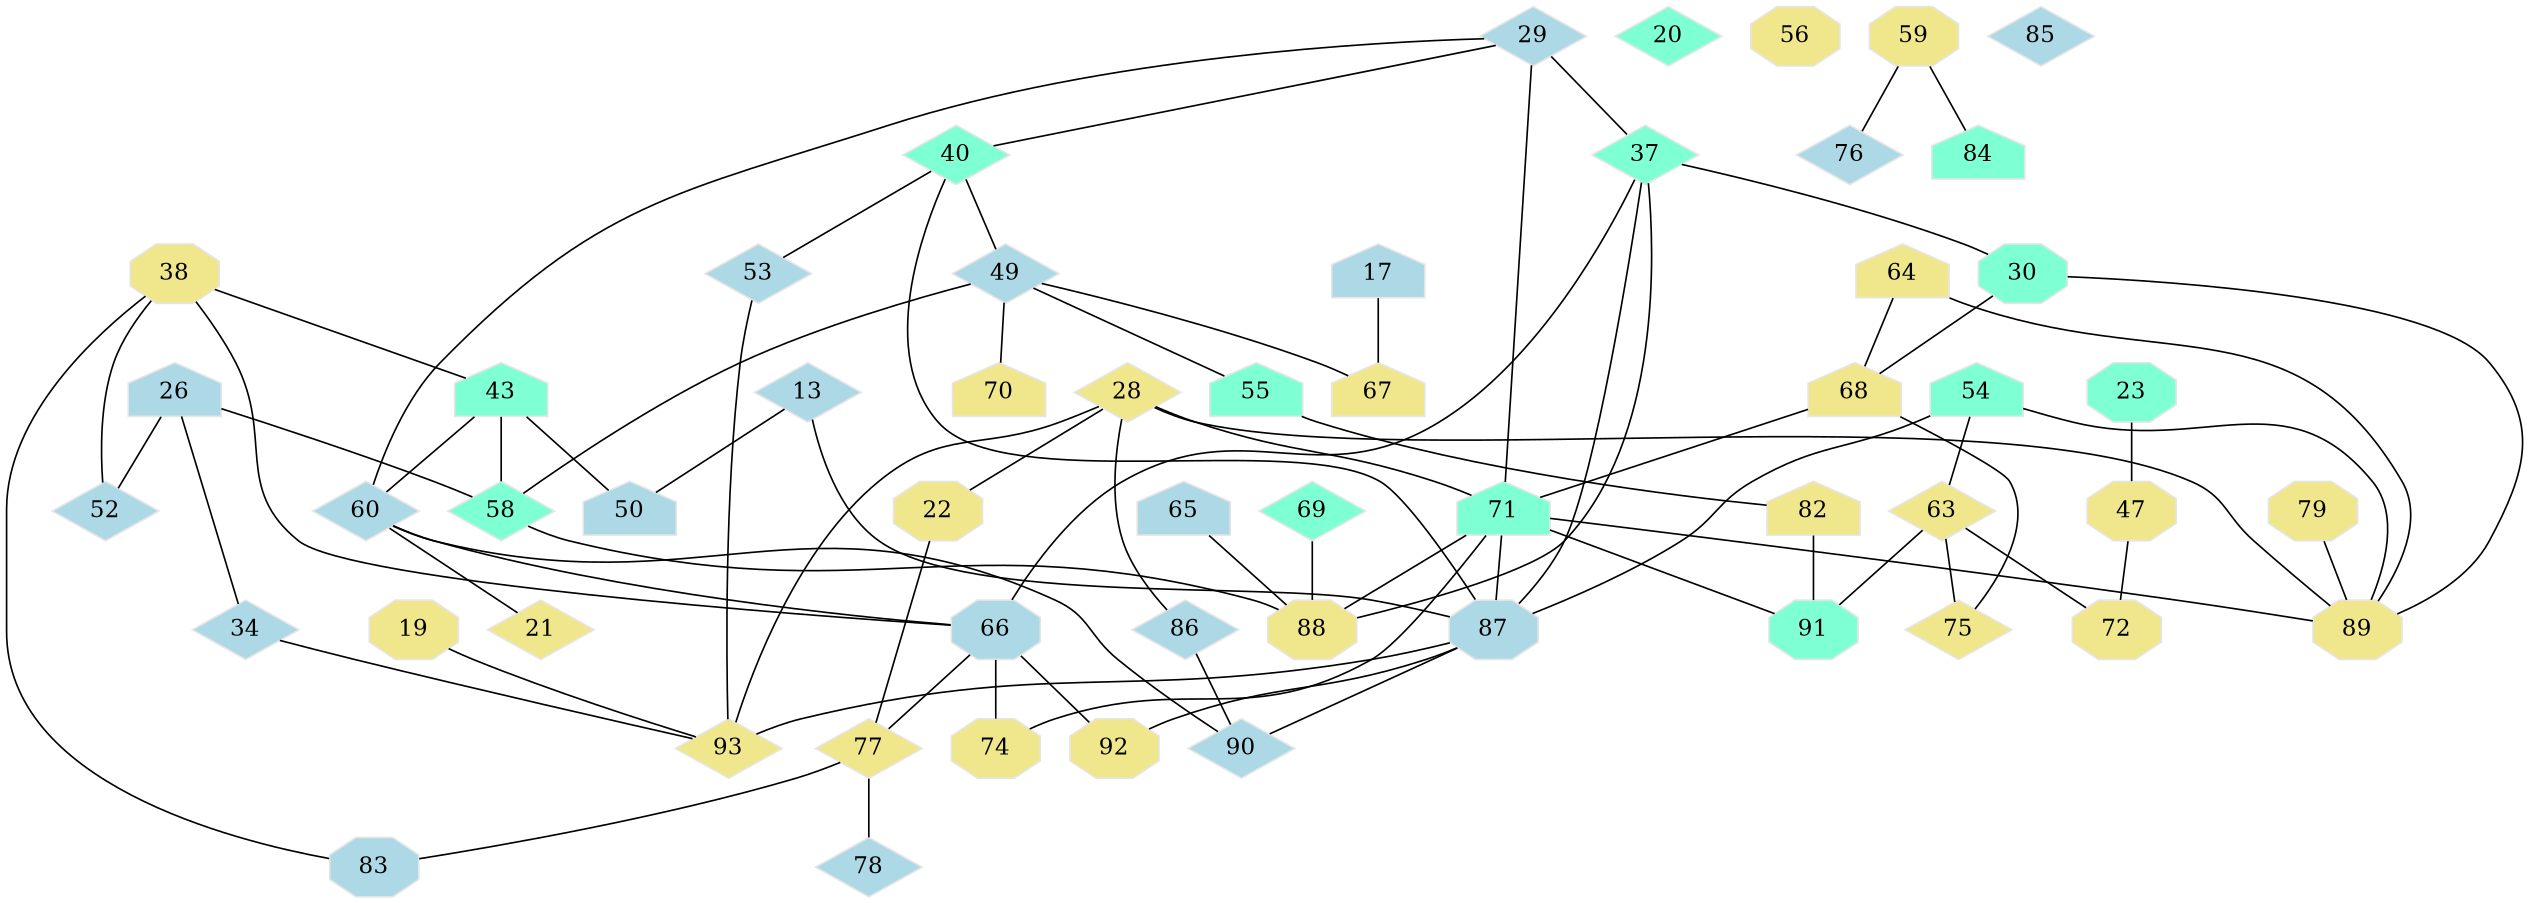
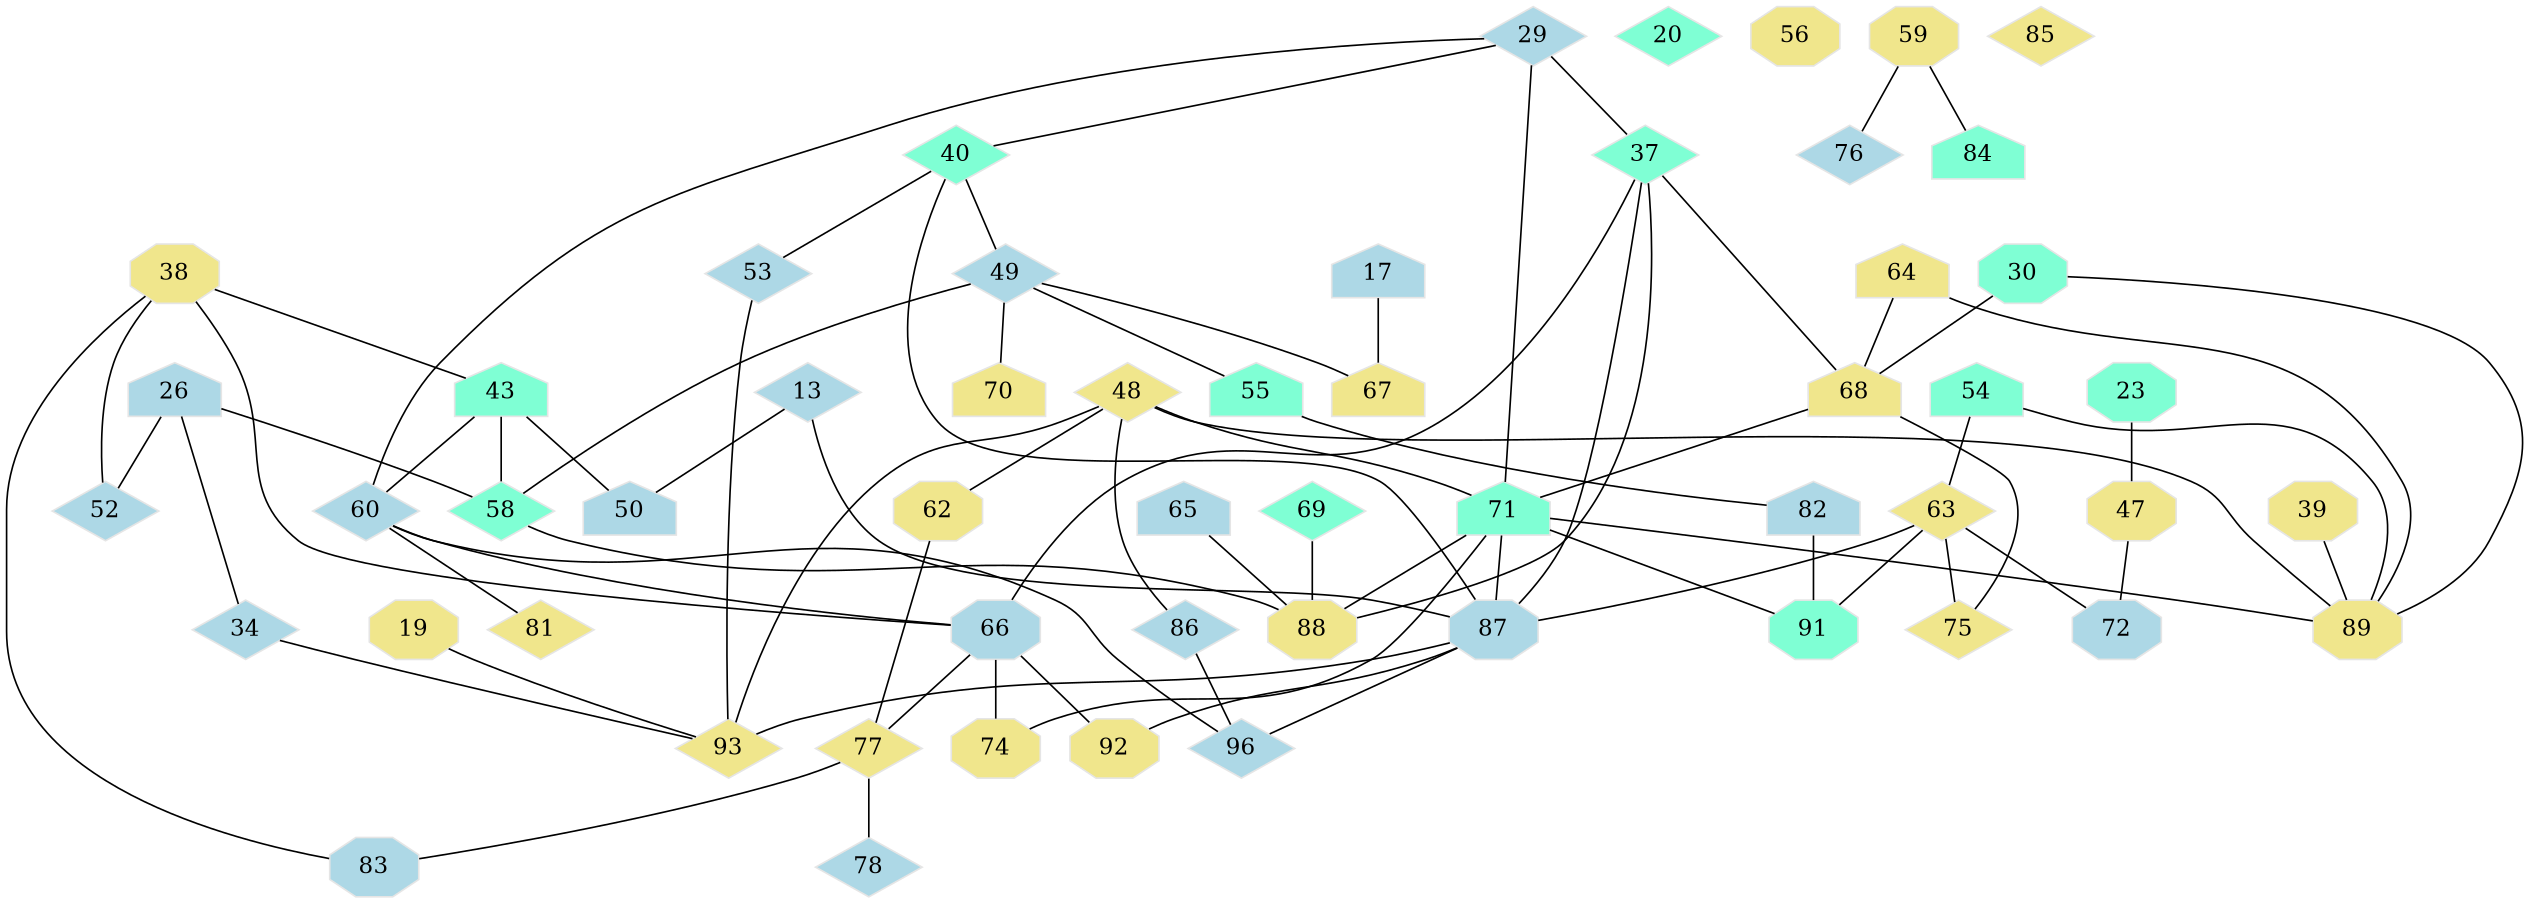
node "85": fillcolor lightblue -> khaki
edge "37" -- "30": now "37" -- "68"
node "28": label "28" -> "48"
edge "54" -- "87": now "63" -- "87"
node "22": label "22" -> "62"
node "82": fillcolor khaki -> lightblue
node "79": label "79" -> "39"
node "21": label "21" -> "81"
node "72": fillcolor khaki -> lightblue
node "90": label "90" -> "96"
